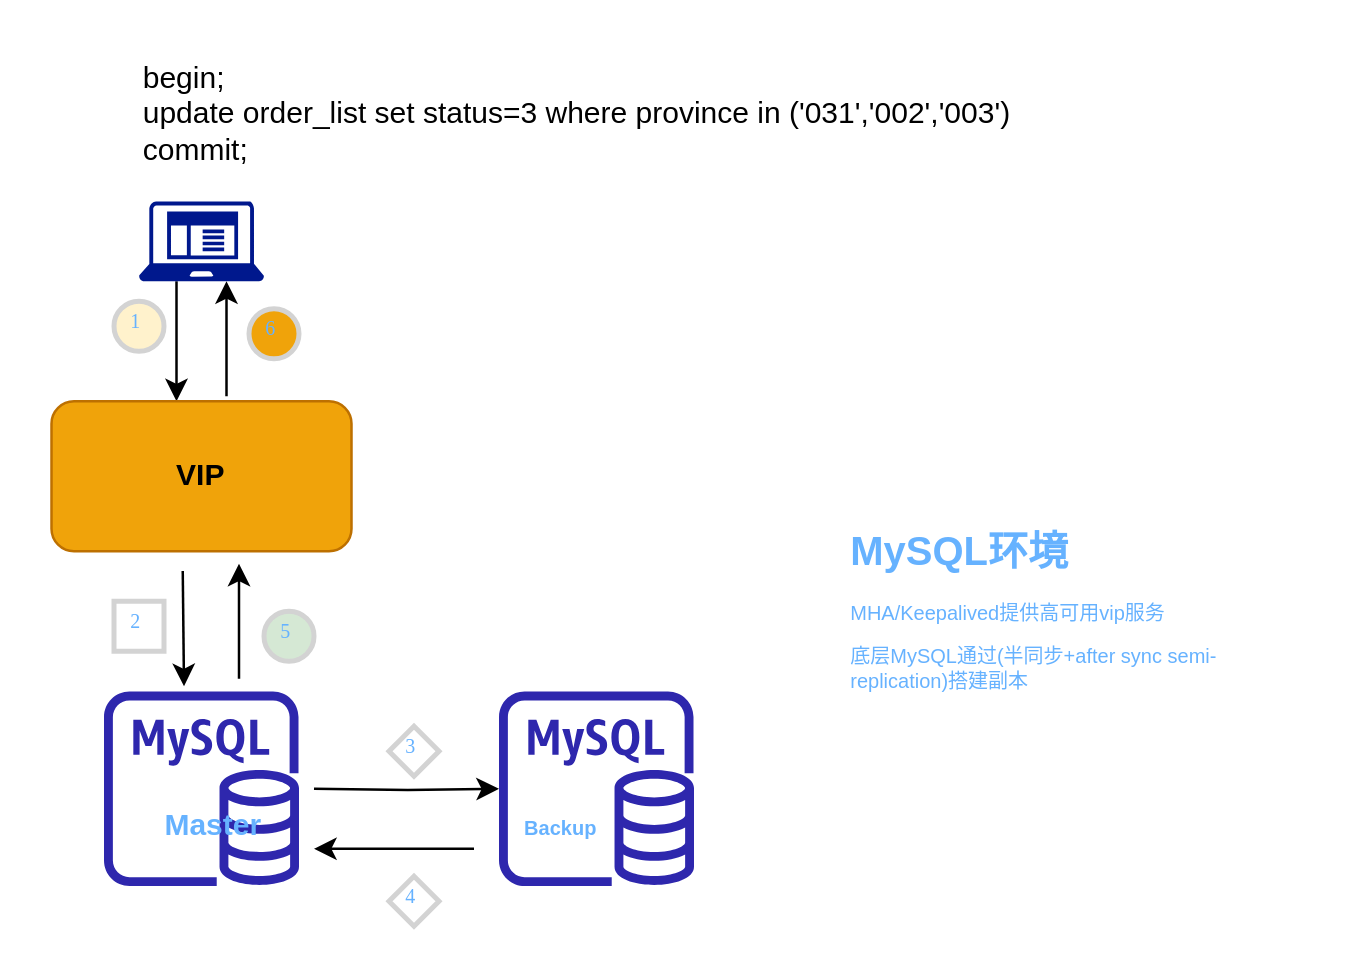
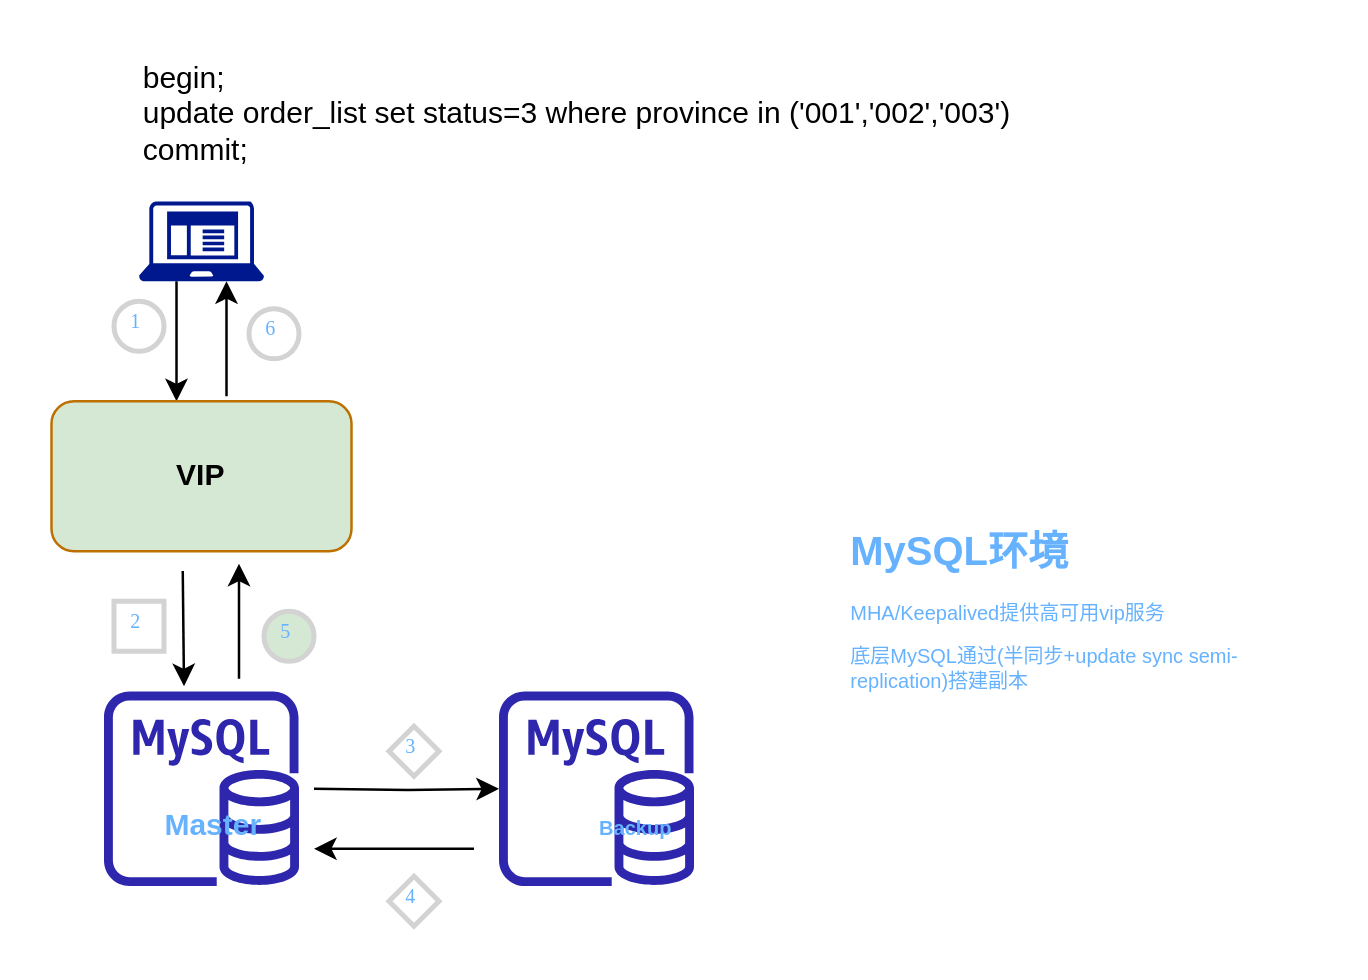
node "begin; update order_list set status=3 where province in ('031','002','003') commit;": label "begin; update order_list set status=3 where province in ('031','002','003') commit;" -> "begin; update order_list set status=3 where province in ('001','002','003') commit;"
node "1": fillcolor #fff2cc -> #ffffff
node "6": fillcolor #f0a30a -> #ffffff
node "VIP": fillcolor #f0a30a -> #d5e8d4
node "MySQL环境MHA/Keepalived提供高可用vip服务 底层MySQL通过(半同步+after sync semi-replication)搭建副本": label "MySQL环境MHA/Keepalived提供高可用vip服务 底层MySQL通过(半同步+after sync semi-replication)搭建副本" -> "MySQL环境MHA/Keepalived提供高可用vip服务 底层MySQL通过(半同步+update sync semi-replication)搭建副本"
node "Backup": moved (561, 826) -> (636, 826)
